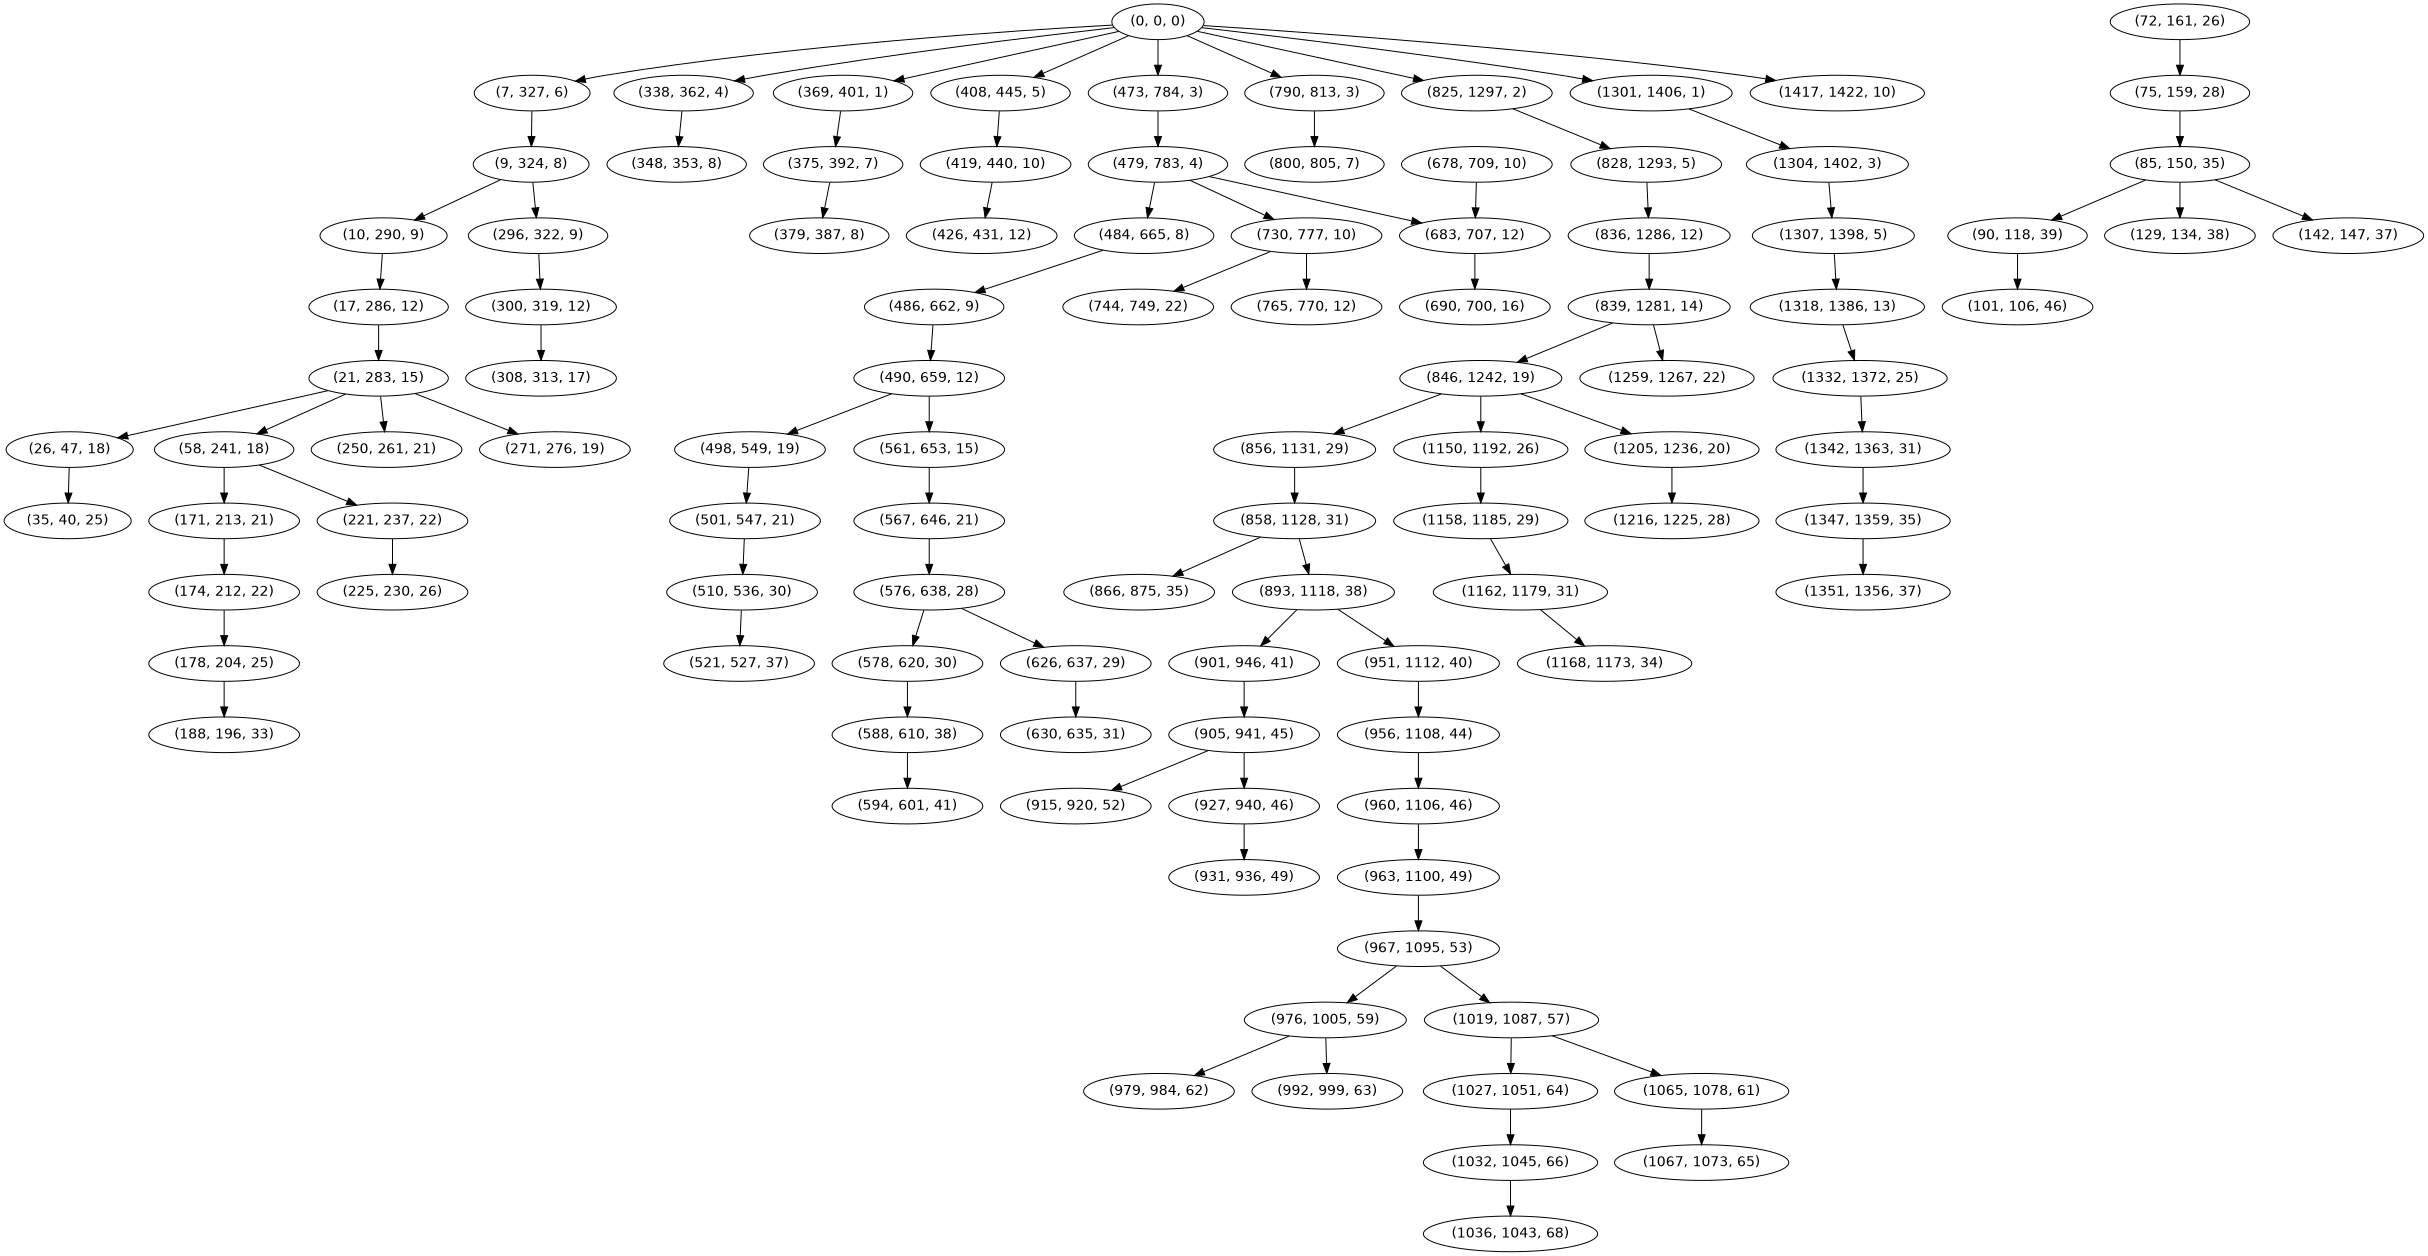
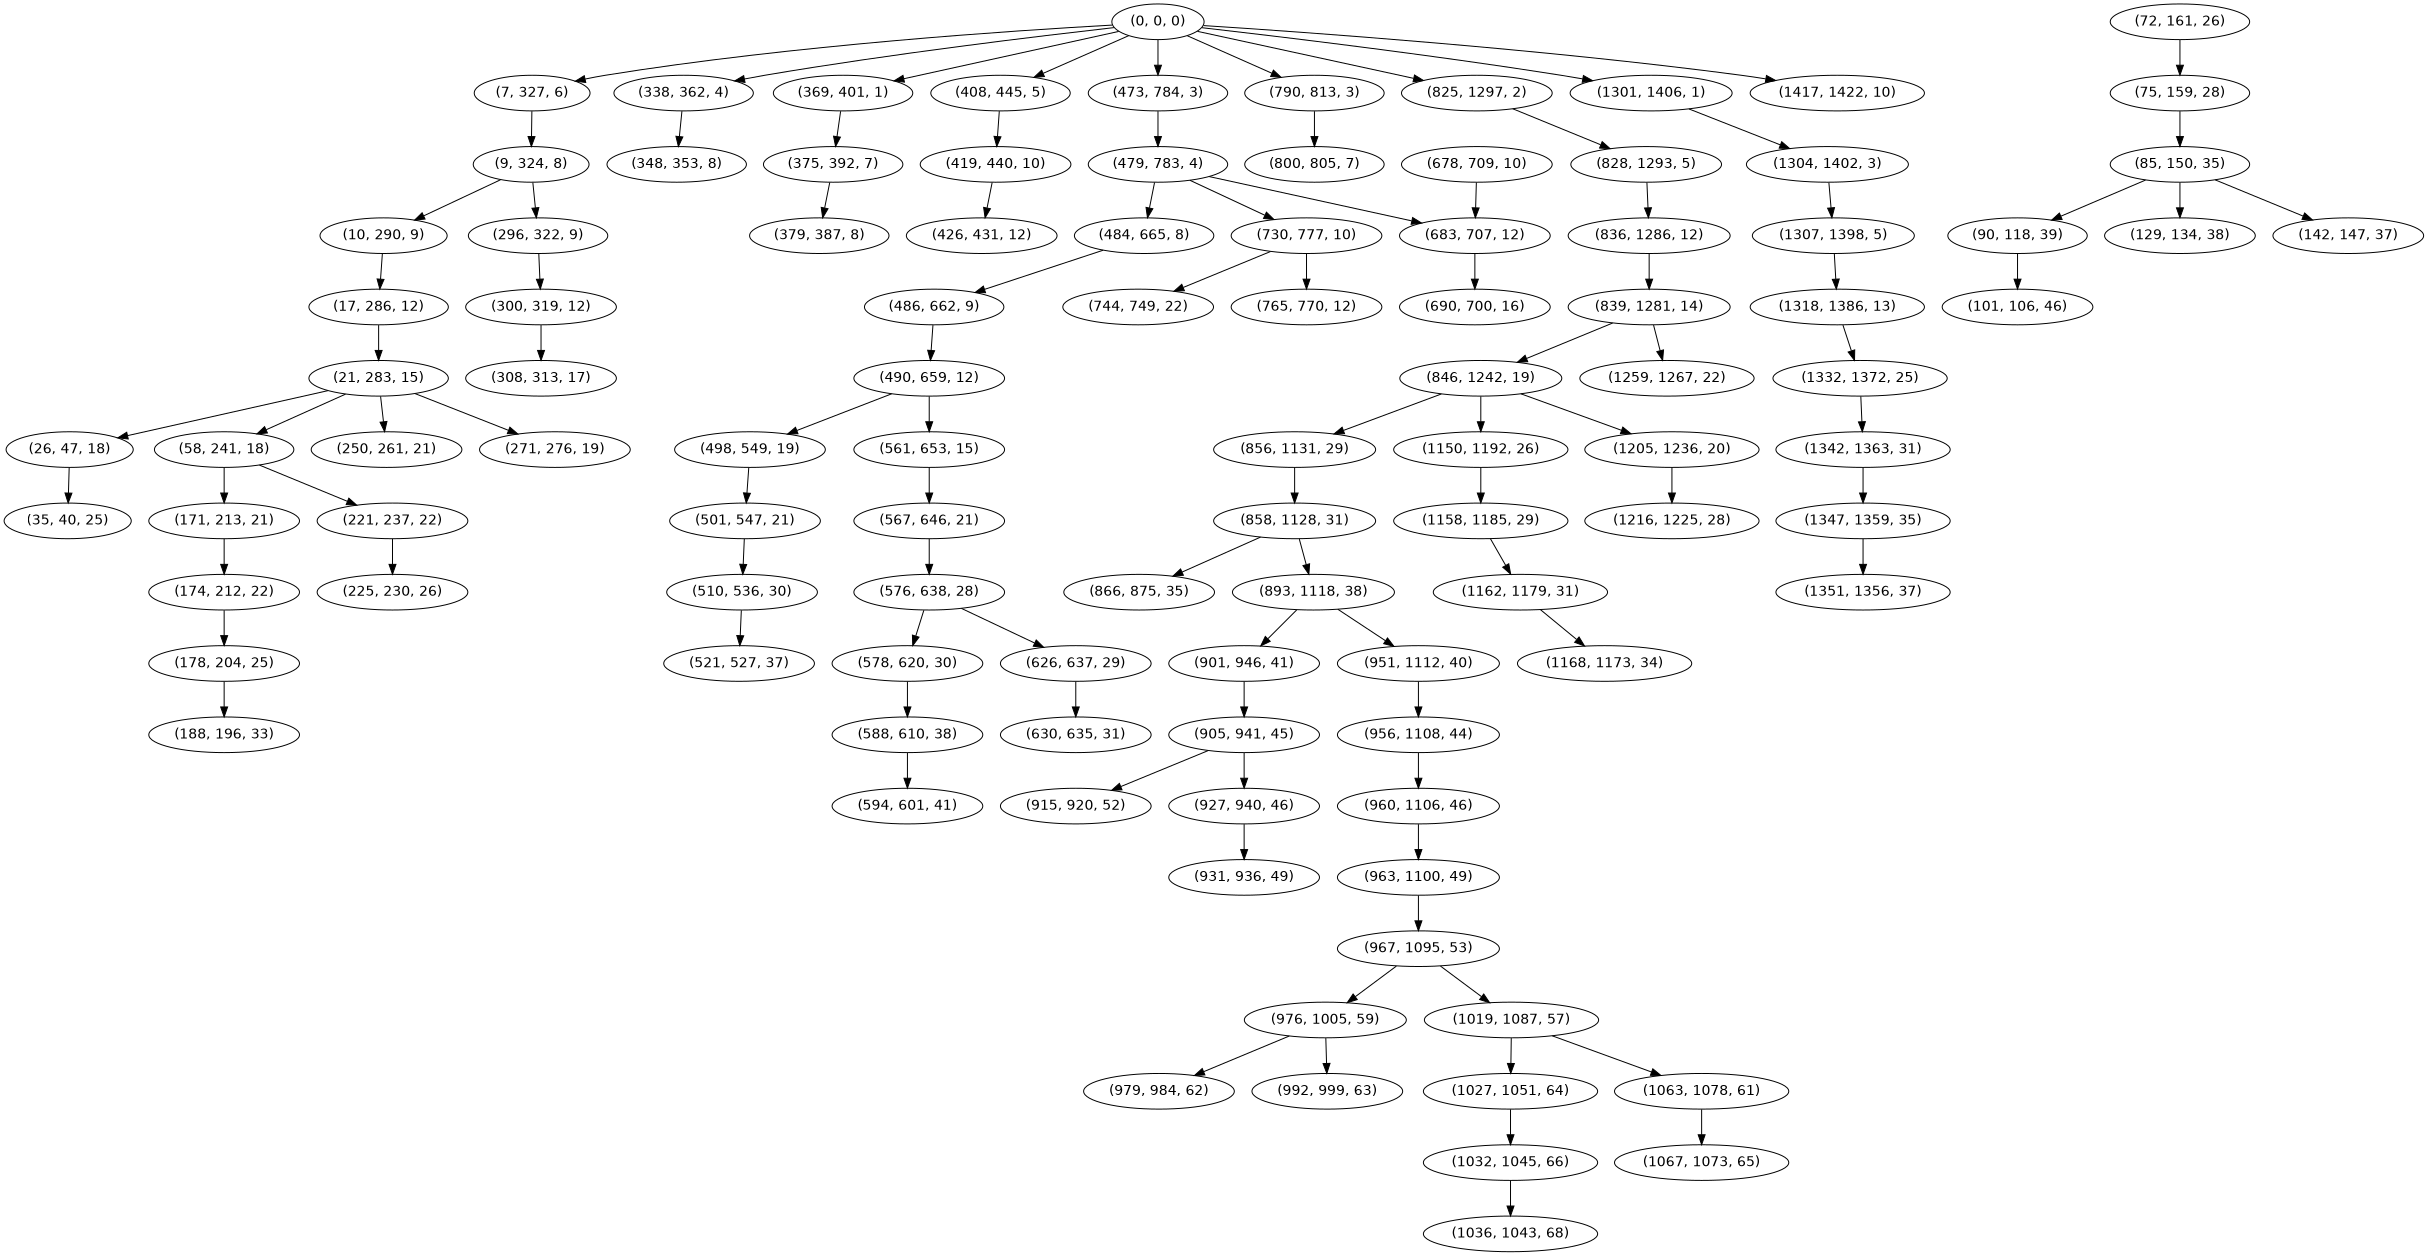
node "(1065, 1078, 61)": label "(1065, 1078, 61)" -> "(1063, 1078, 61)"
